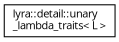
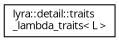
node "lyra::detail::unary _lambda_traits< L >": label "lyra::detail::unary _lambda_traits< L >" -> "lyra::detail::traits _lambda_traits< L >"
